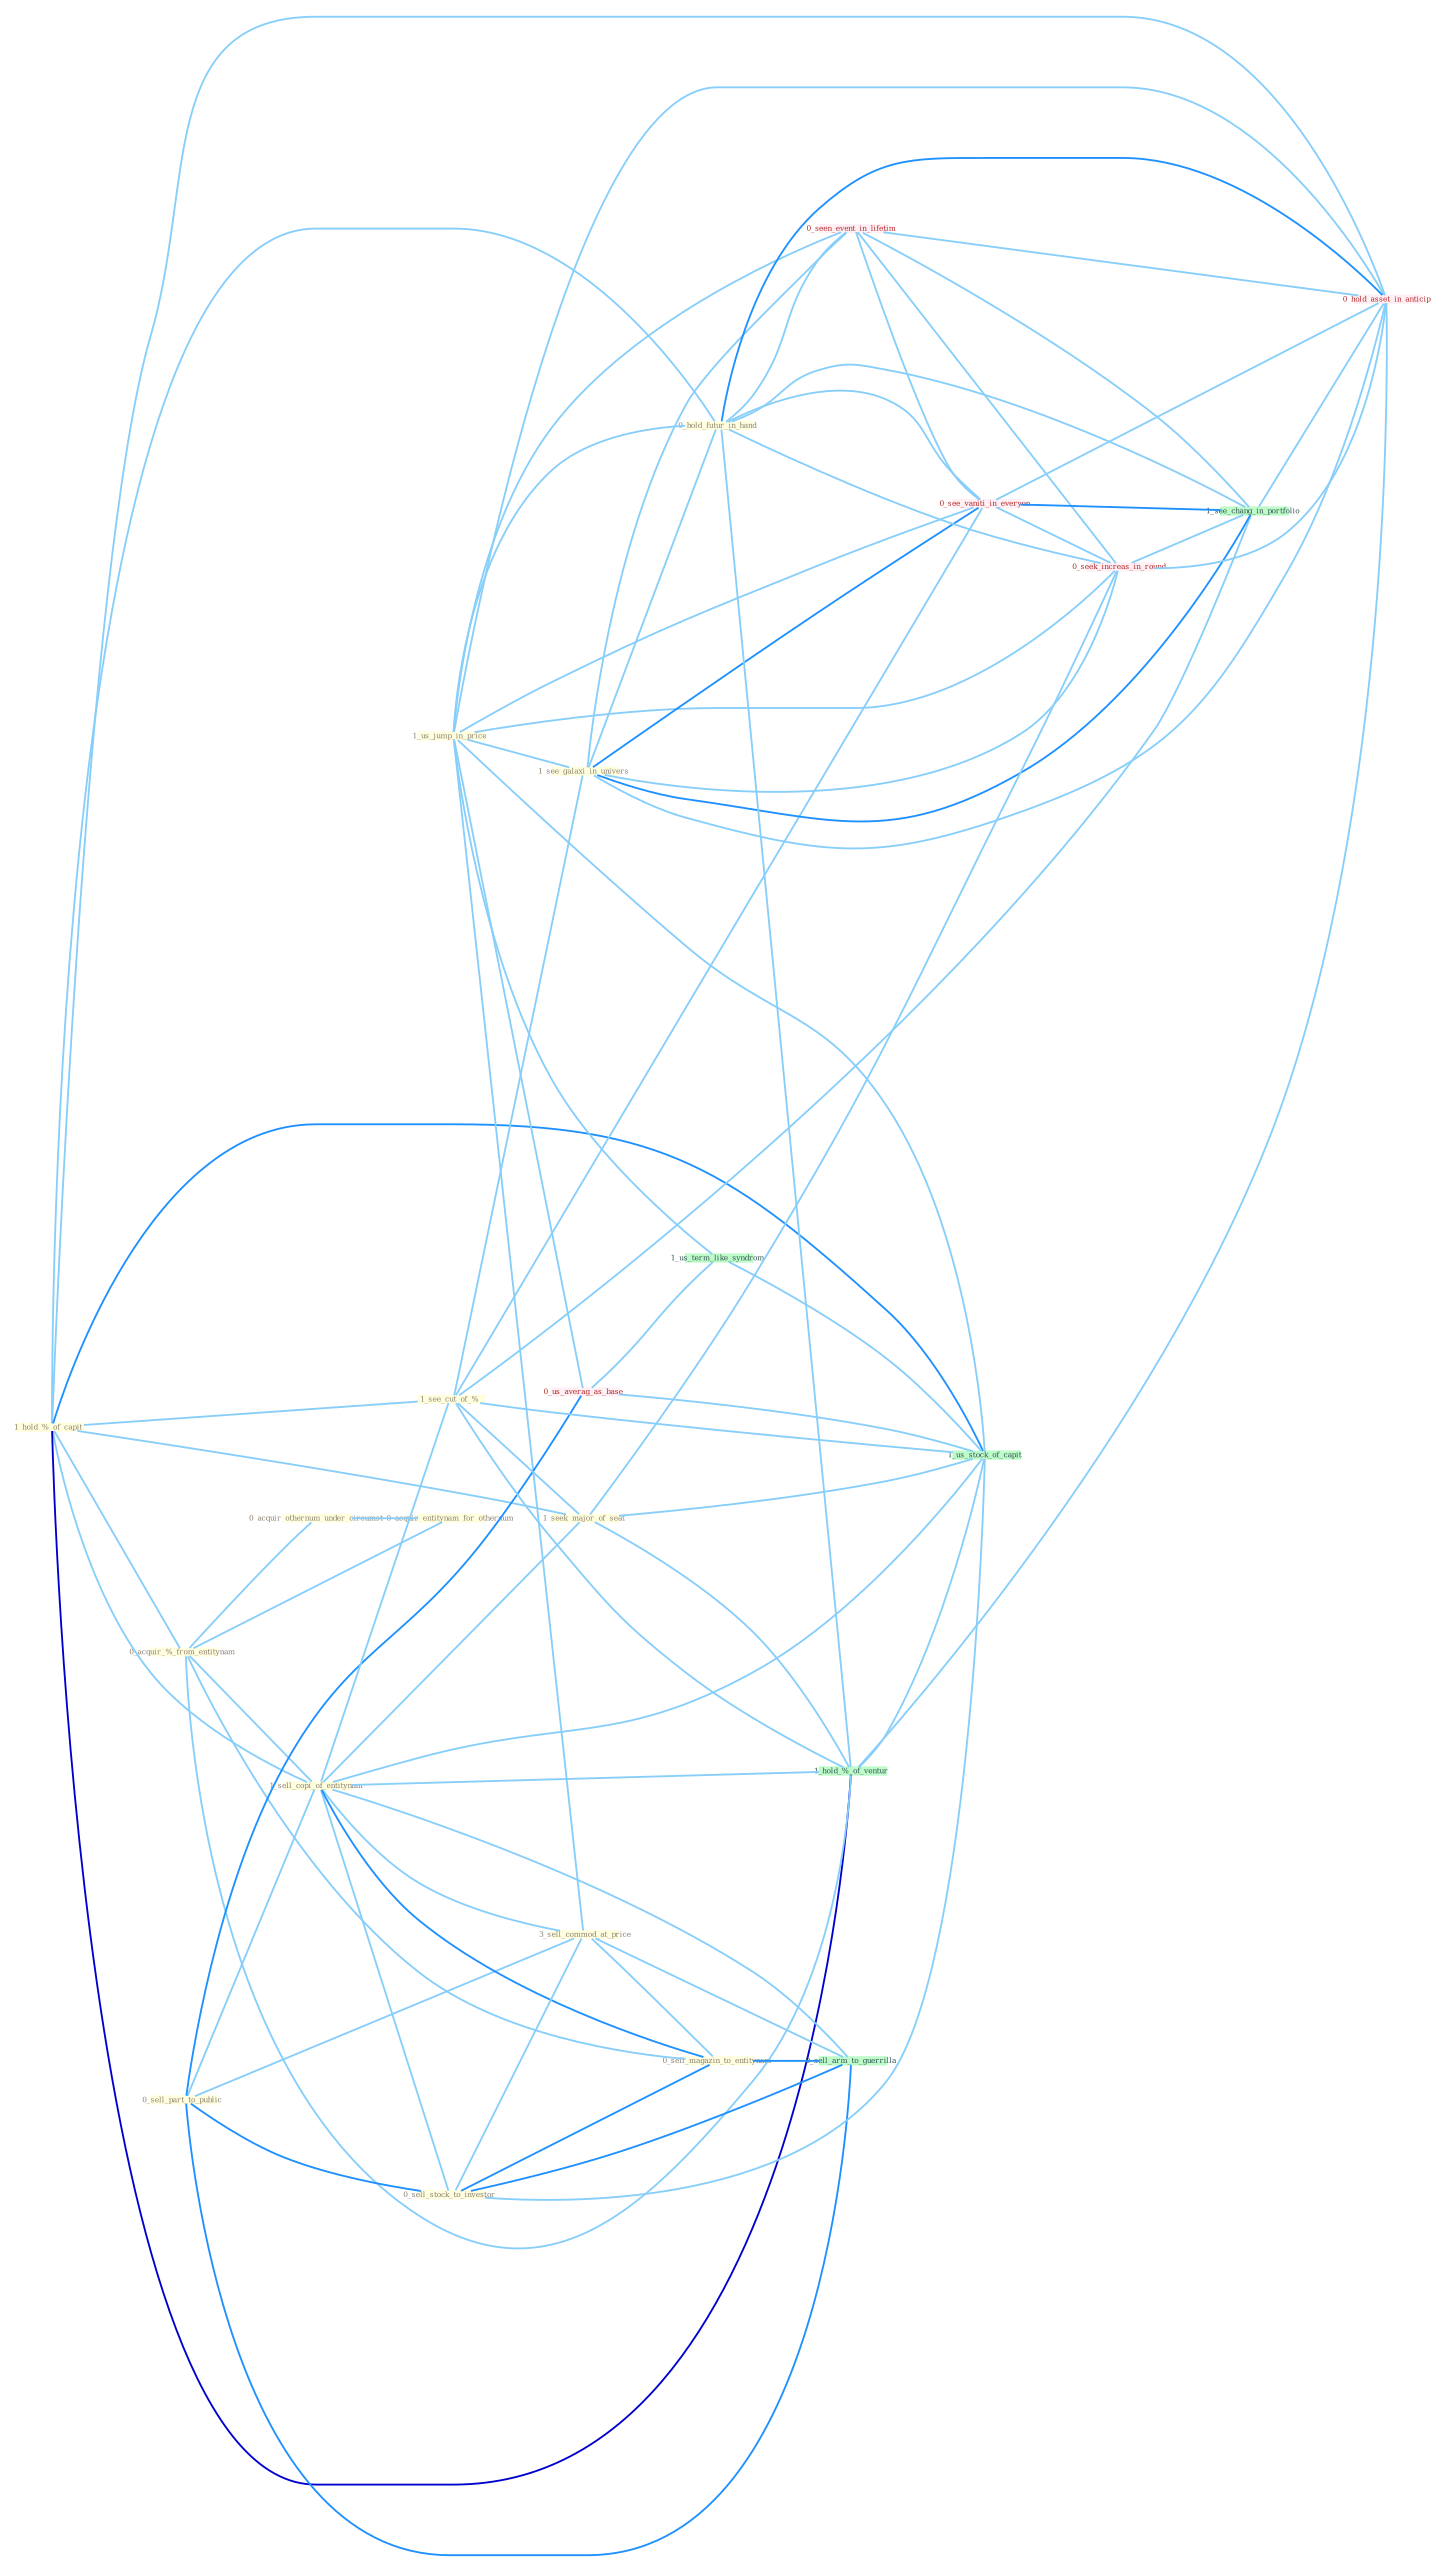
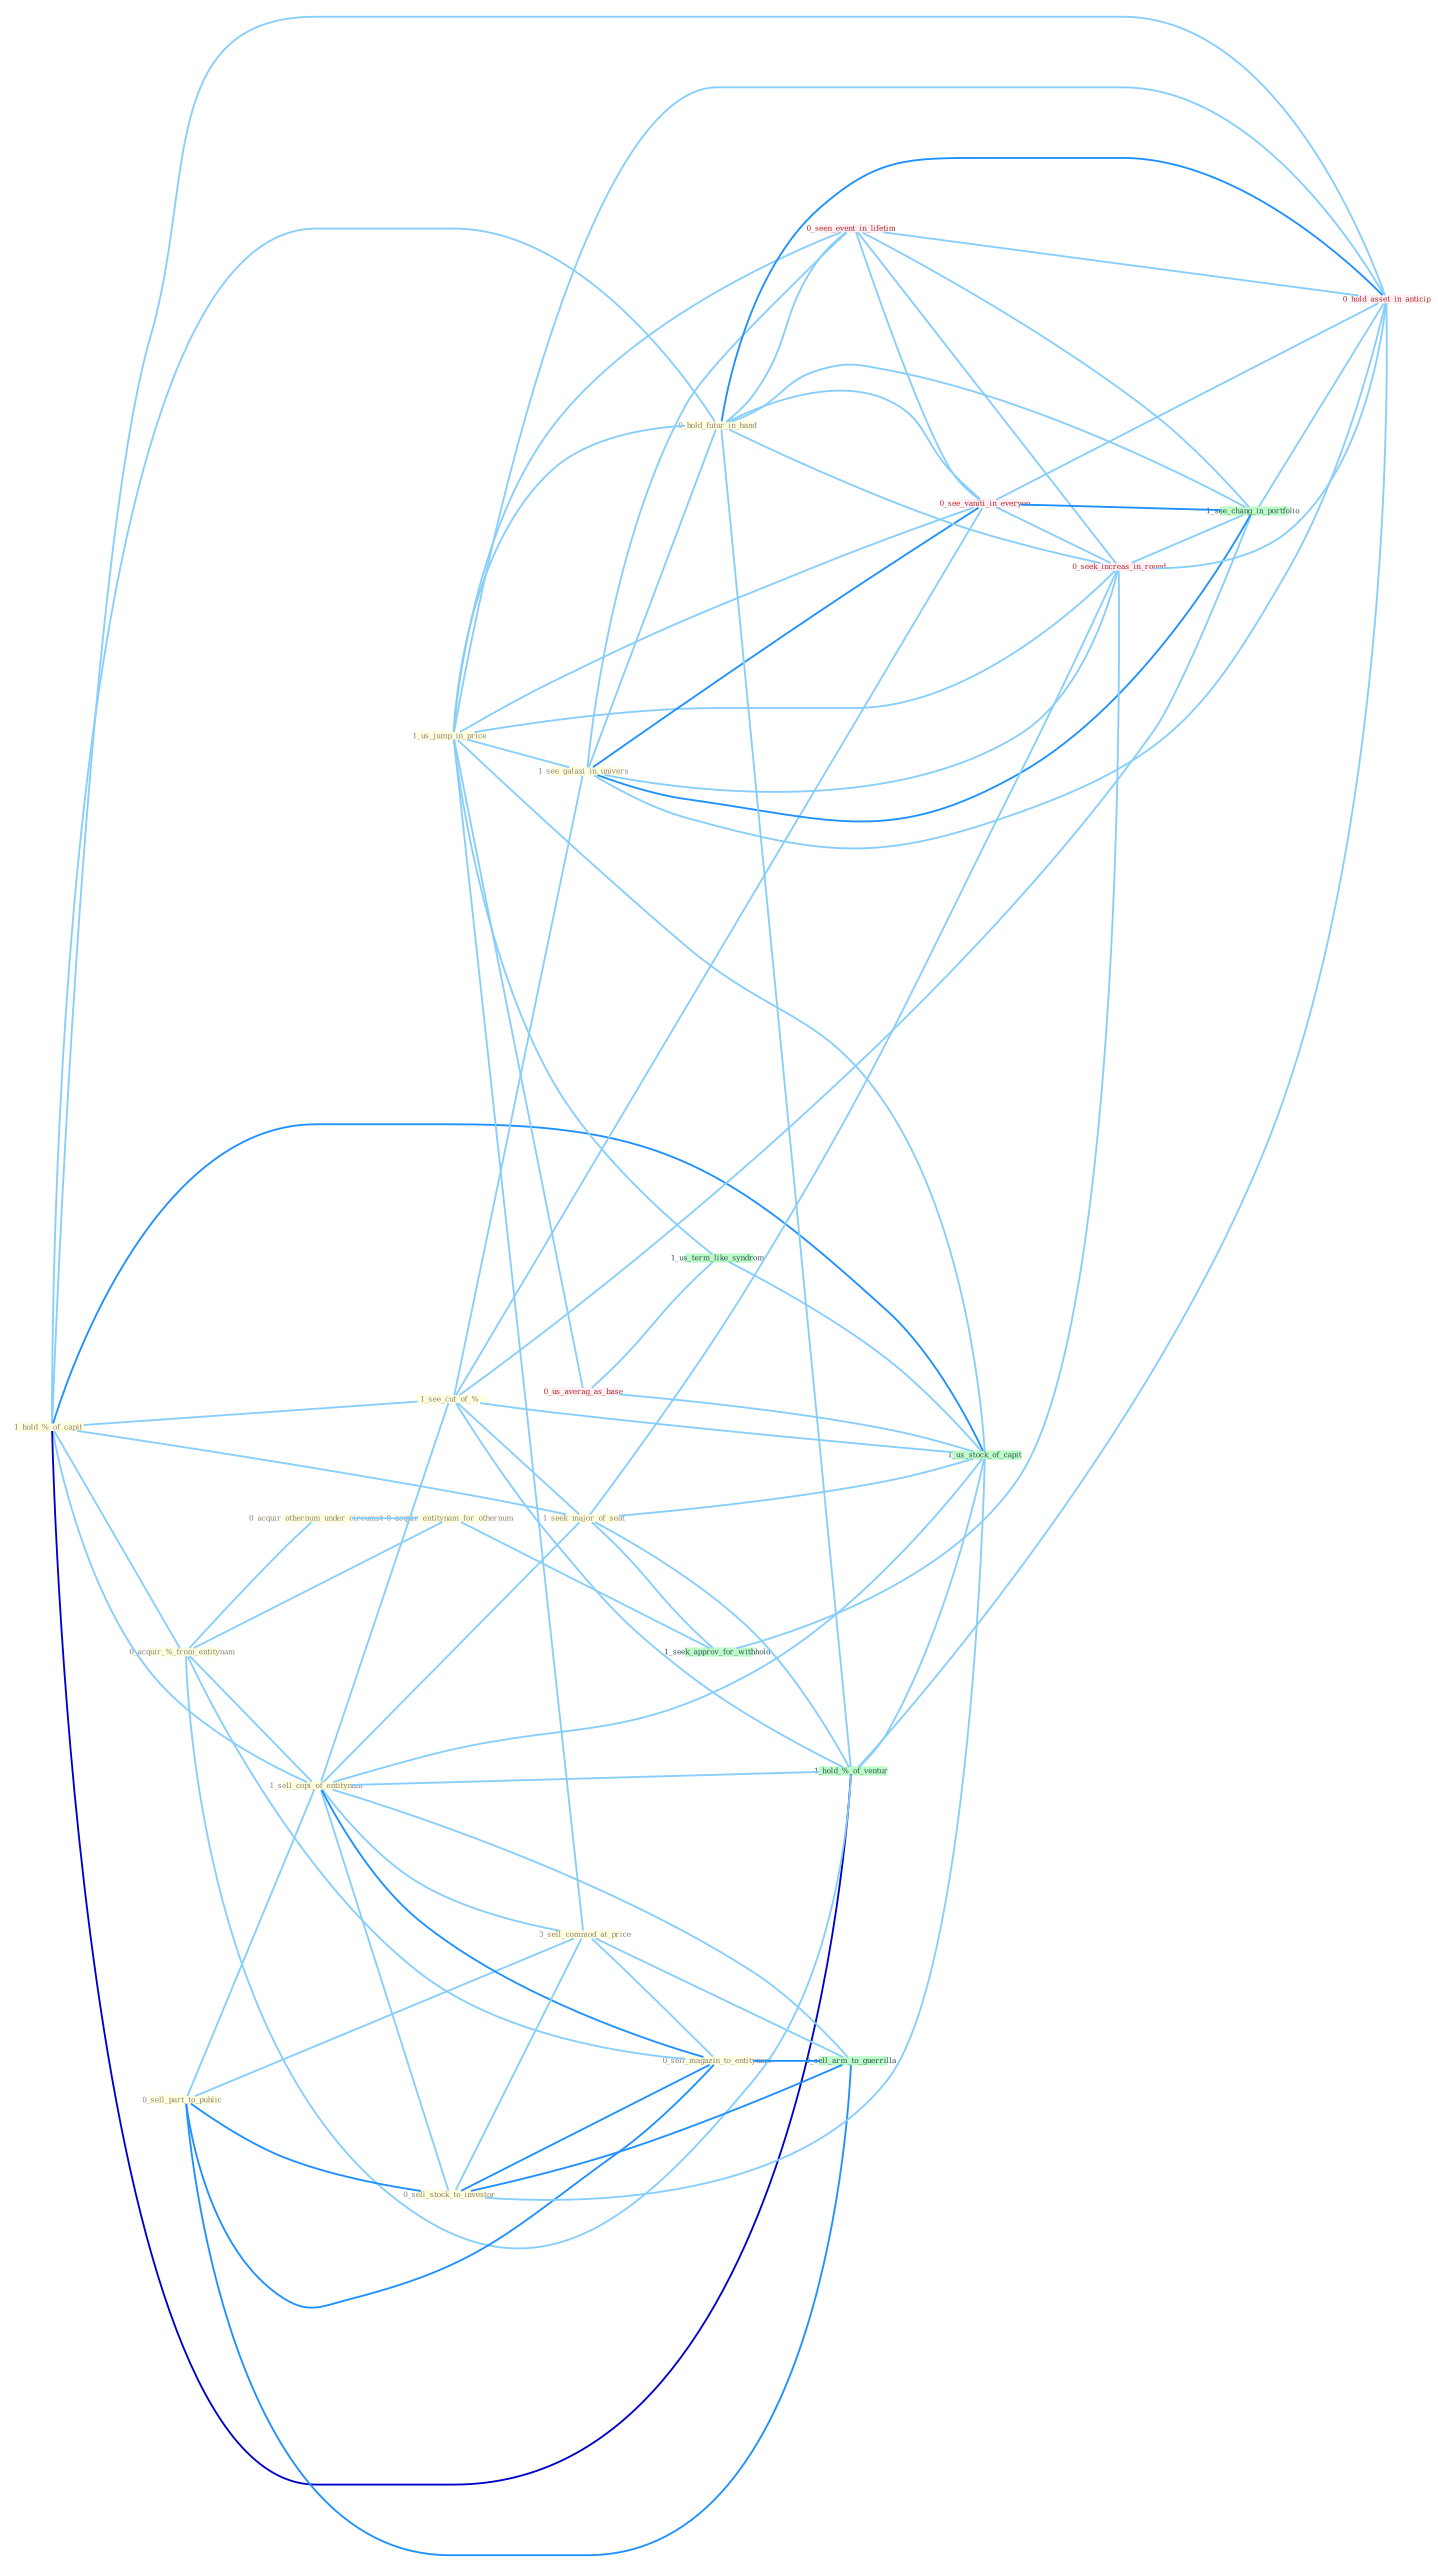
node "1_seek_approv_for_withhold": added
edge "0_us_averag_as_base" -- "0_sell_part_to_public": now "0_sell_magazin_to_entitynam" -- "0_sell_part_to_public"
